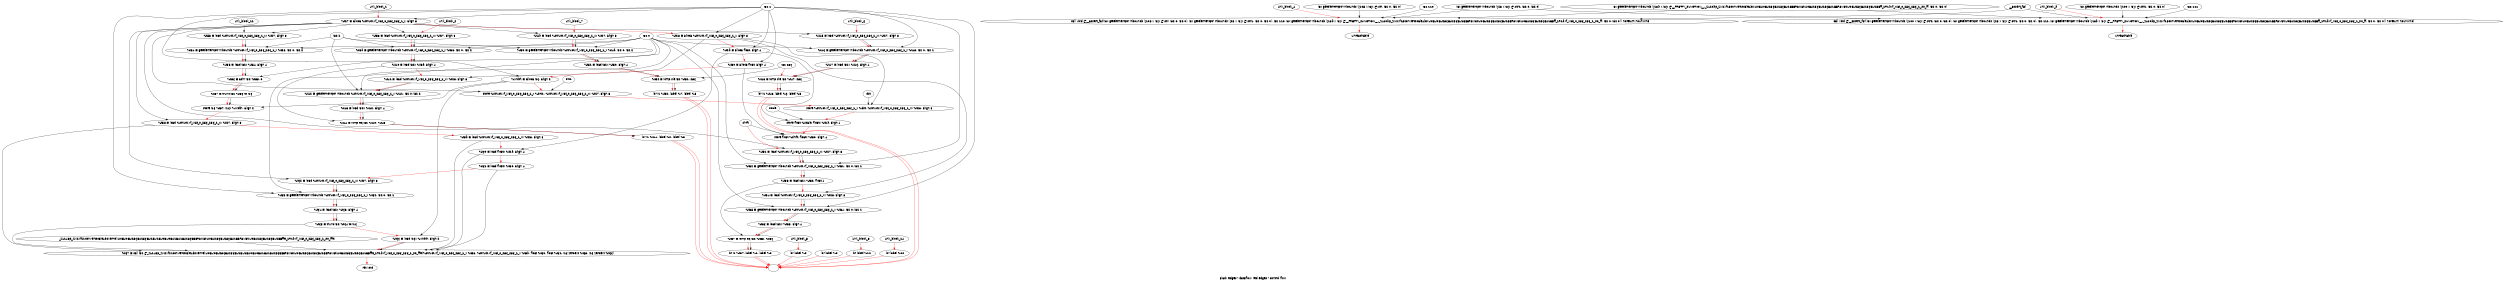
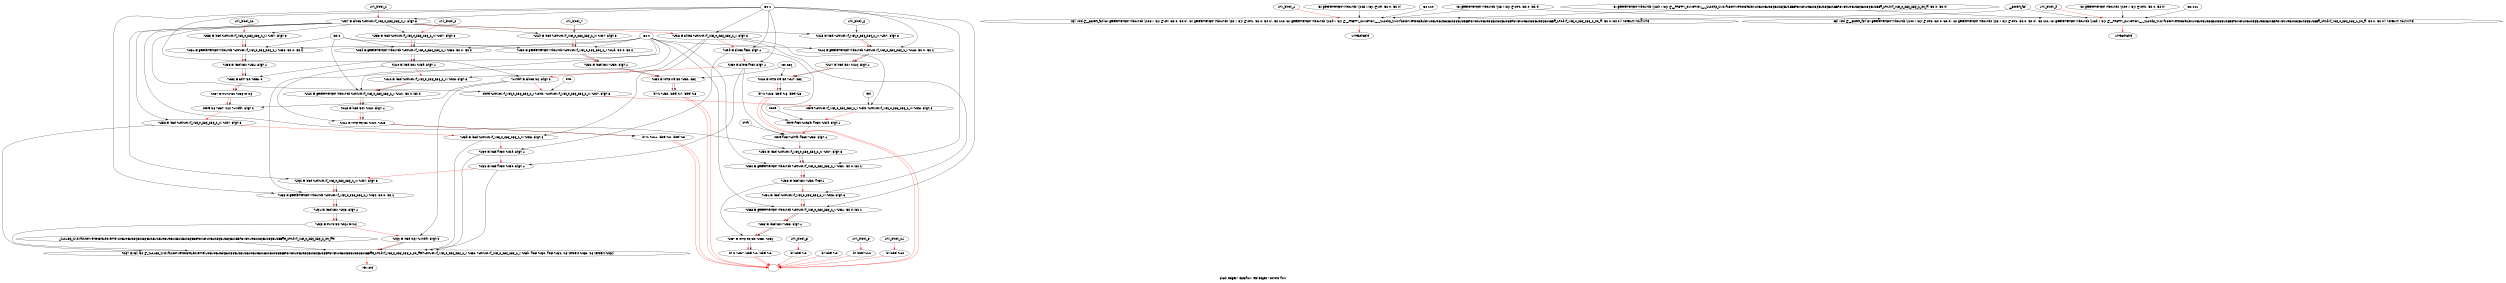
edge "unk_block_11" -> "%t53 = load %struct.xf_Mat_0_256_256_1_** %t27, align 8": color black -> red
edge "unk_block_7" -> "%t49 = load %struct.xf_Mat_0_256_256_1_** %t27, align 8": color red -> black
edge "unk_block_6" -> "%t45 = load %struct.xf_Mat_0_256_256_1_** %t27, align 8": color red -> black
edge "i32 256" -> "%t48 = icmp sle i32 %t47, 256": color red -> black
edge "%t28 = alloca %struct.xf_Mat_0_256_256_1_*, align 8" -> "%t59 = load %struct.xf_Mat_0_256_256_1_** %t28, align 8": added
edge "shift" -> "%t31 = load %struct.xf_Mat_0_256_256_1_** %t27, align 8": now "store float %shift, float* %t30, align 4" -> "%t31 = load %struct.xf_Mat_0_256_256_1_** %t27, align 8"
edge "%t30 = alloca float, align 4" -> "%t61 = load float* %t30, align 4": added
